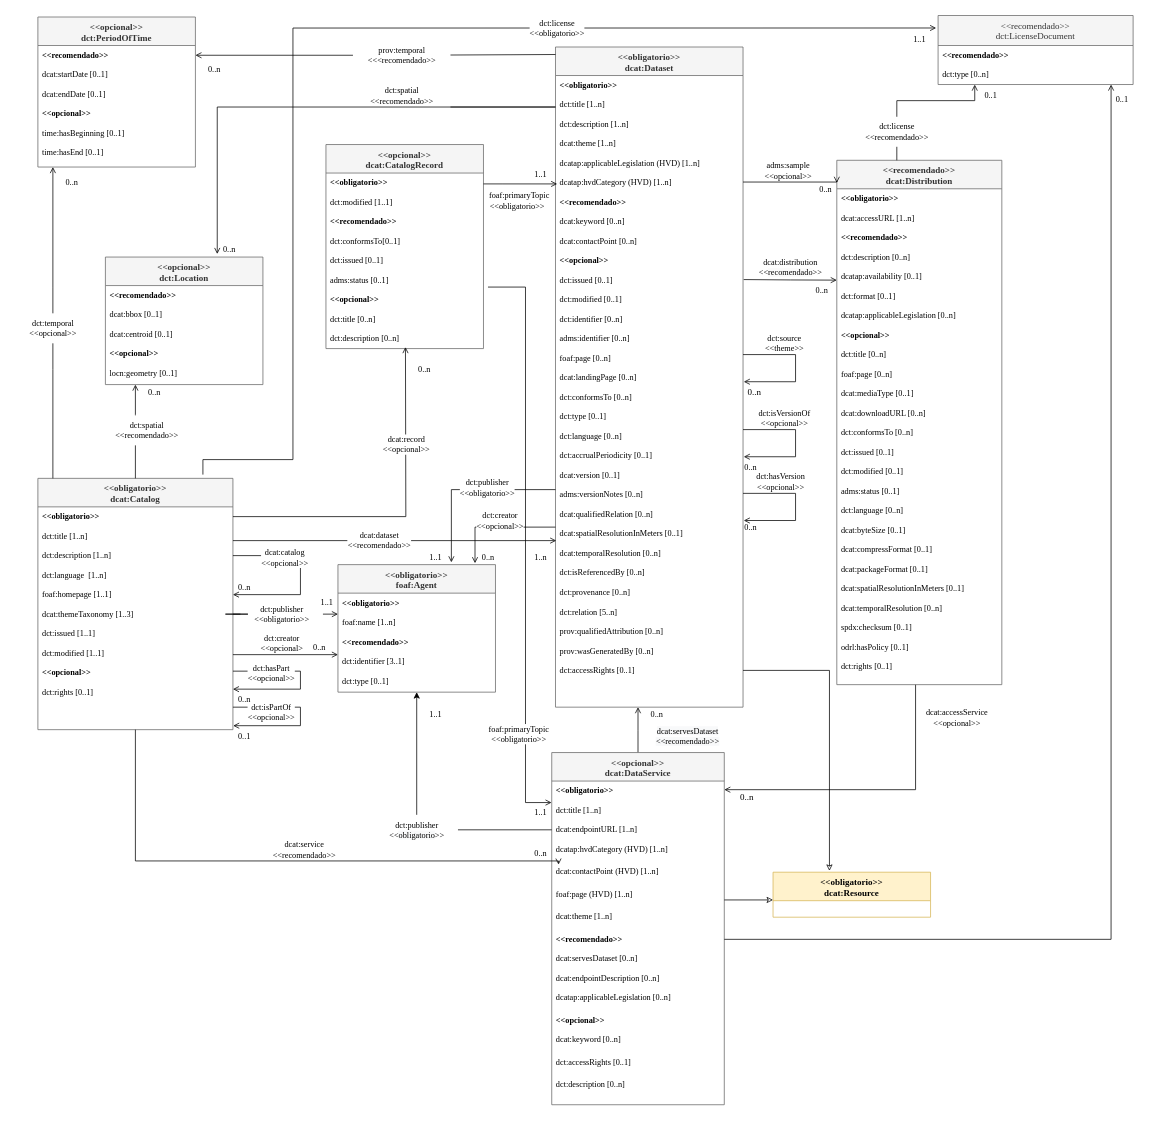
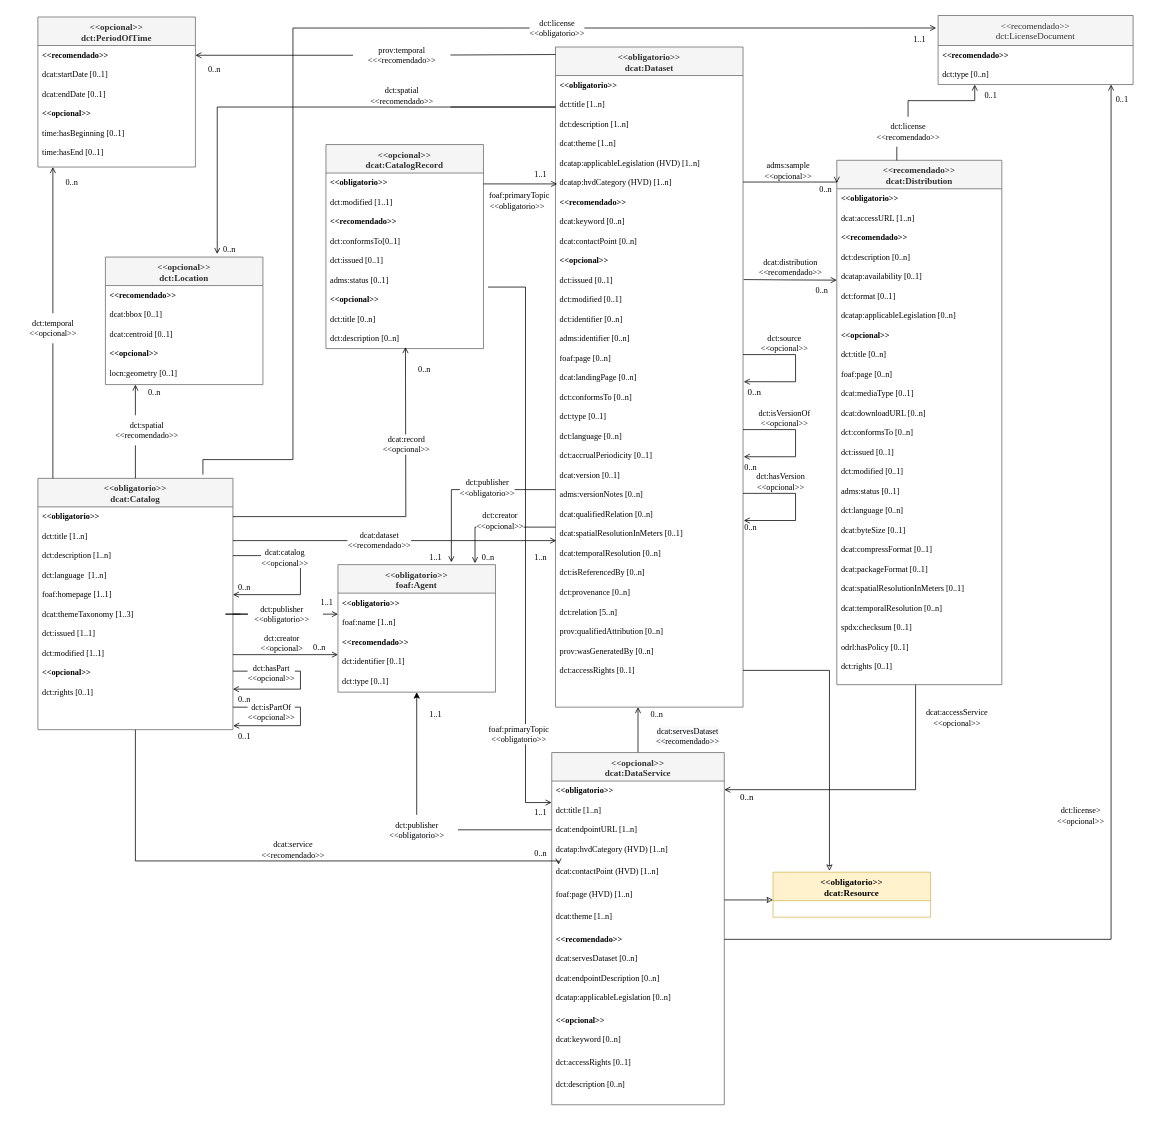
node "dct:license <<recomendado>>": moved (897, 132) -> (908, 132)
node "dct:source <<theme>>": label "dct:source <<theme>>" -> "dct:source <<opcional>>"
node "dct:identifier [3..1]": label "dct:identifier [3..1]" -> "dct:identifier [0..1]"
node "dct:license> <<opcional>>": added
node "dcat:service <<recomendado>>": moved (304, 849) -> (293, 849)
